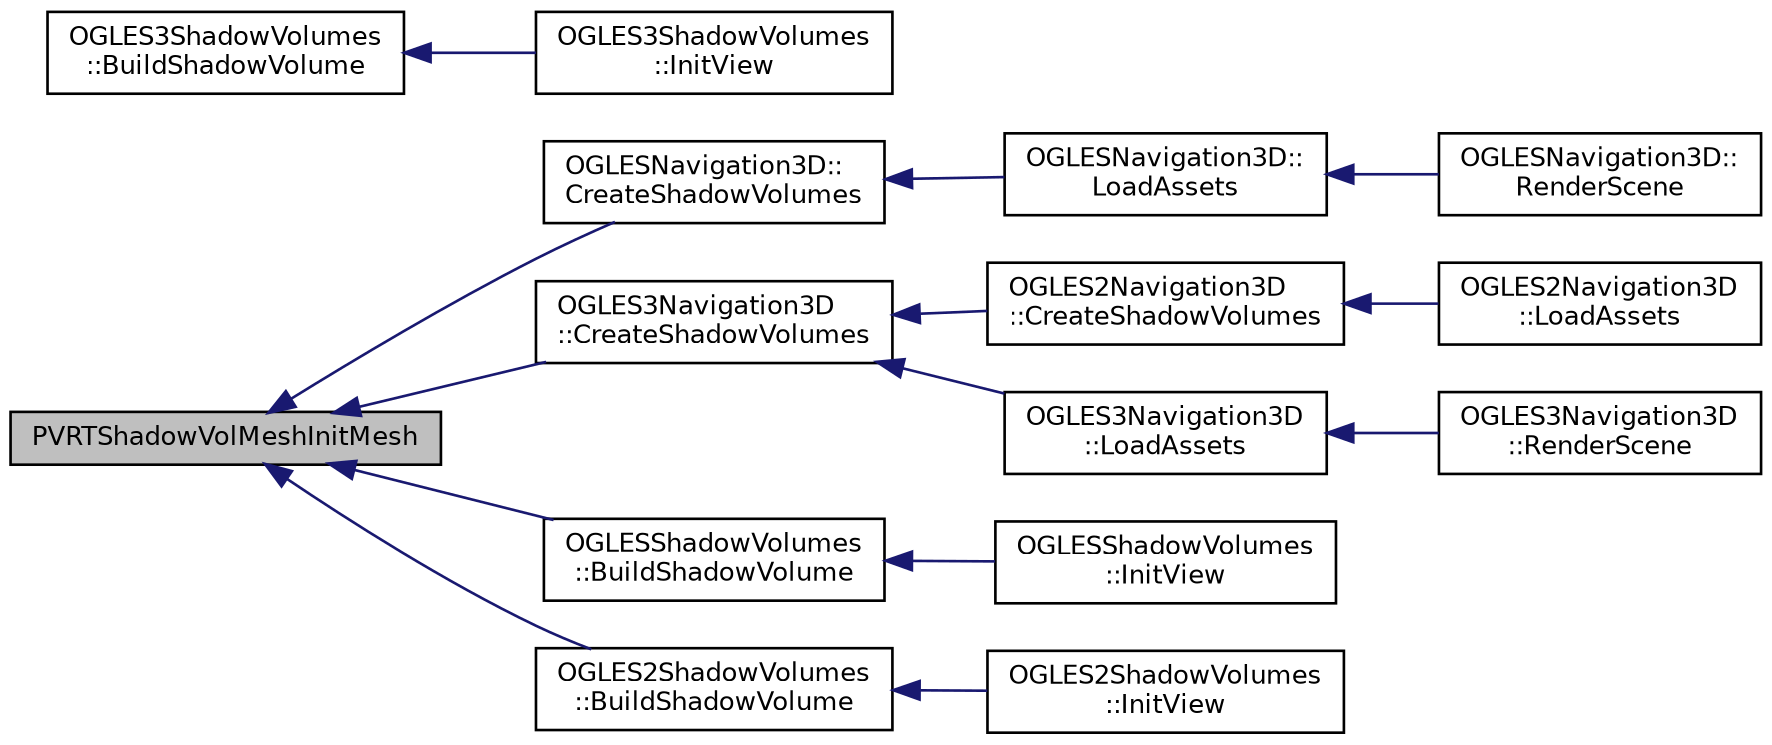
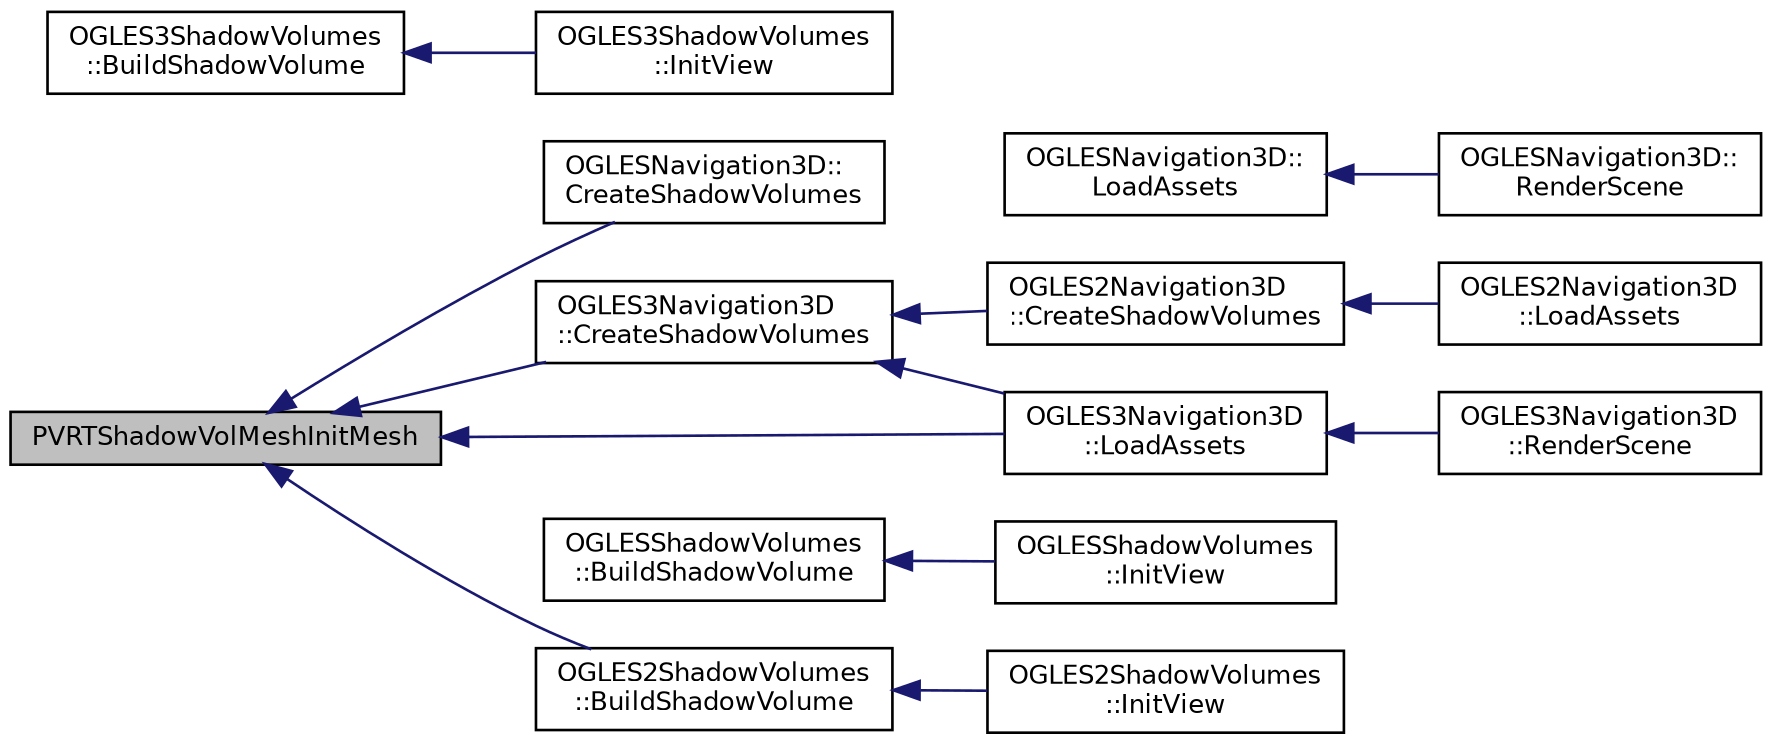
edge "OGLESNavigation3D:: LoadAssets" -> "OGLESNavigation3D:: CreateShadowVolumes": removed
edge "OGLESShadowVolumes ::BuildShadowVolume" -> "PVRTShadowVolMeshInitMesh": now "OGLES3Navigation3D ::LoadAssets" -> "PVRTShadowVolMeshInitMesh"
